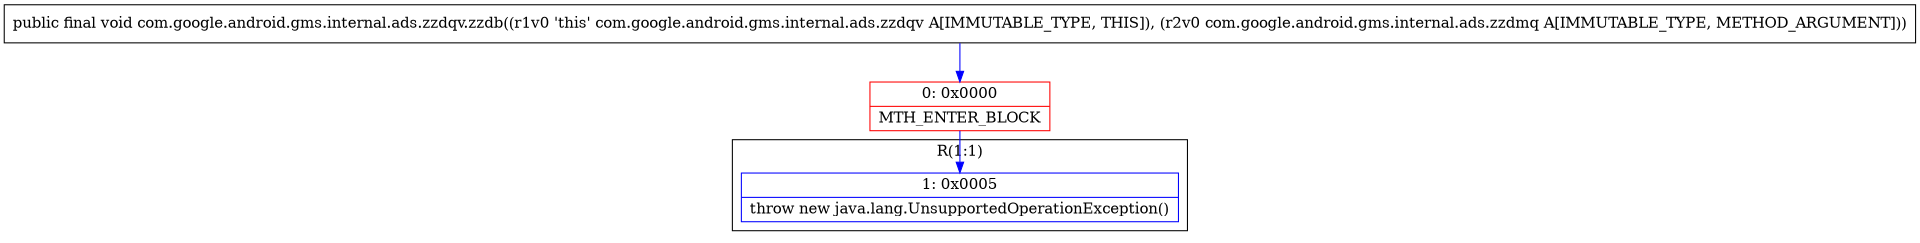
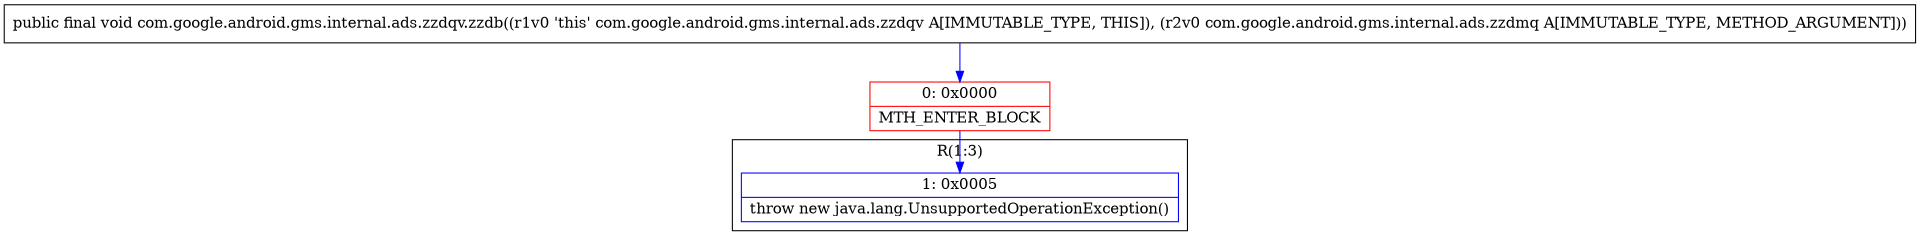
cluster "R(1:1)": label "R(1:1)" -> "R(1:3)"
